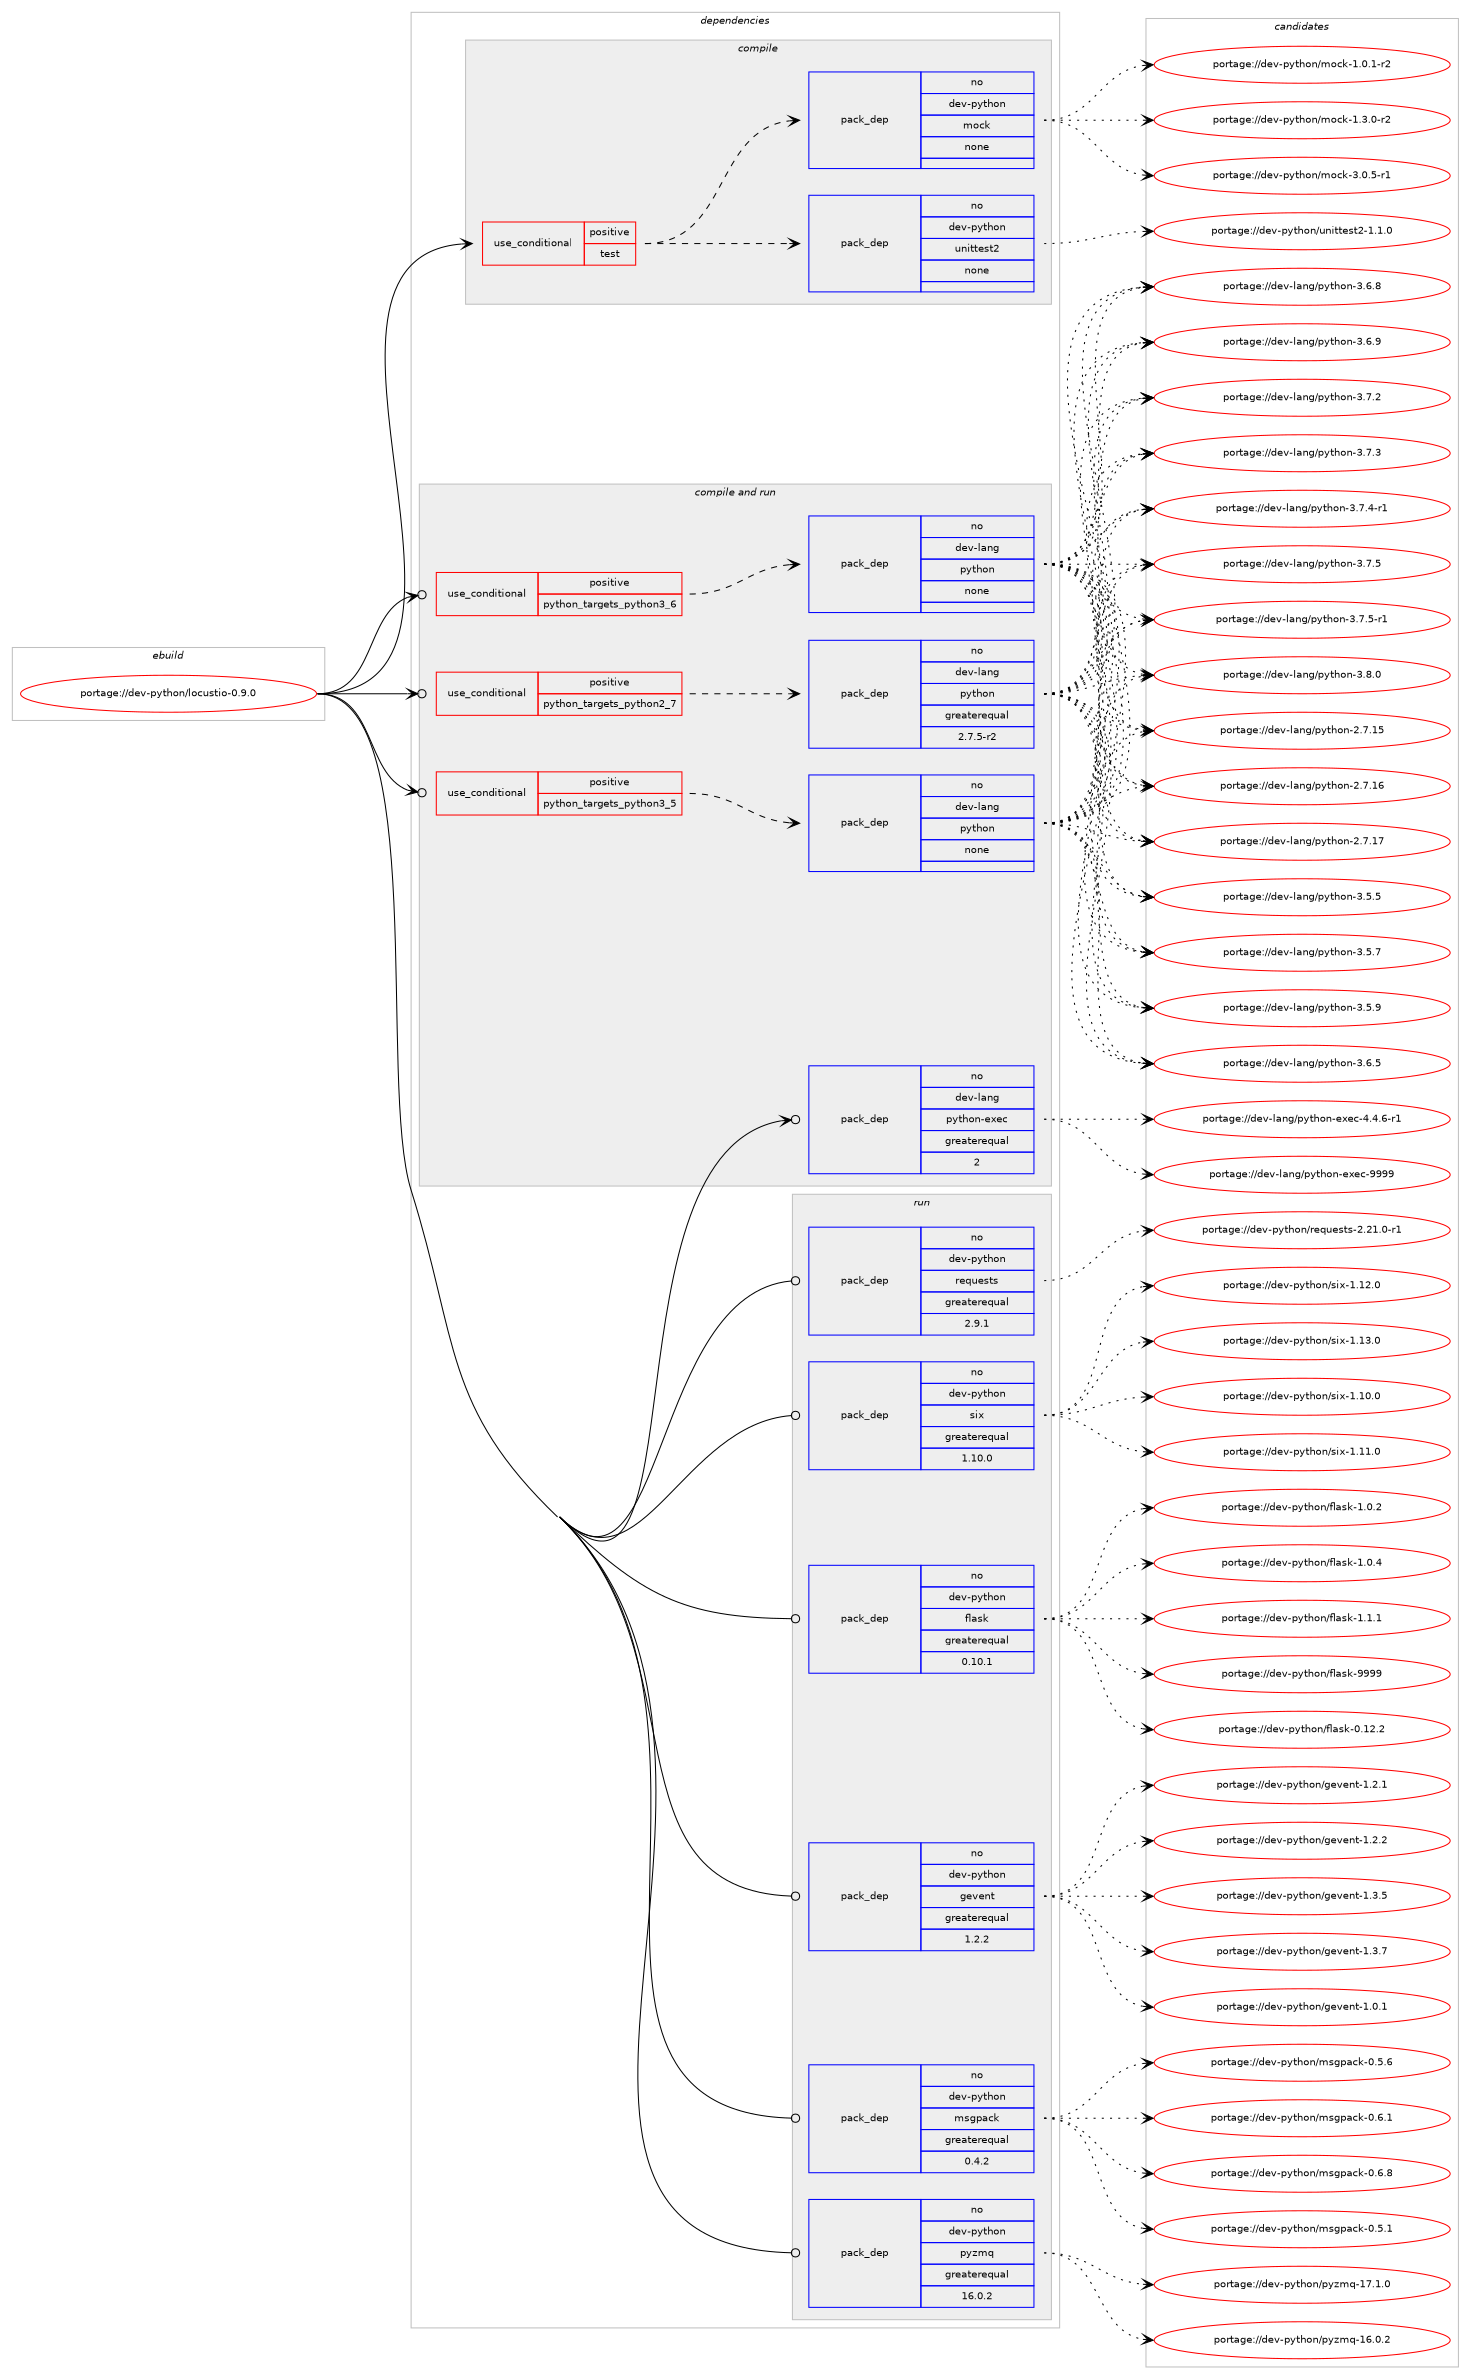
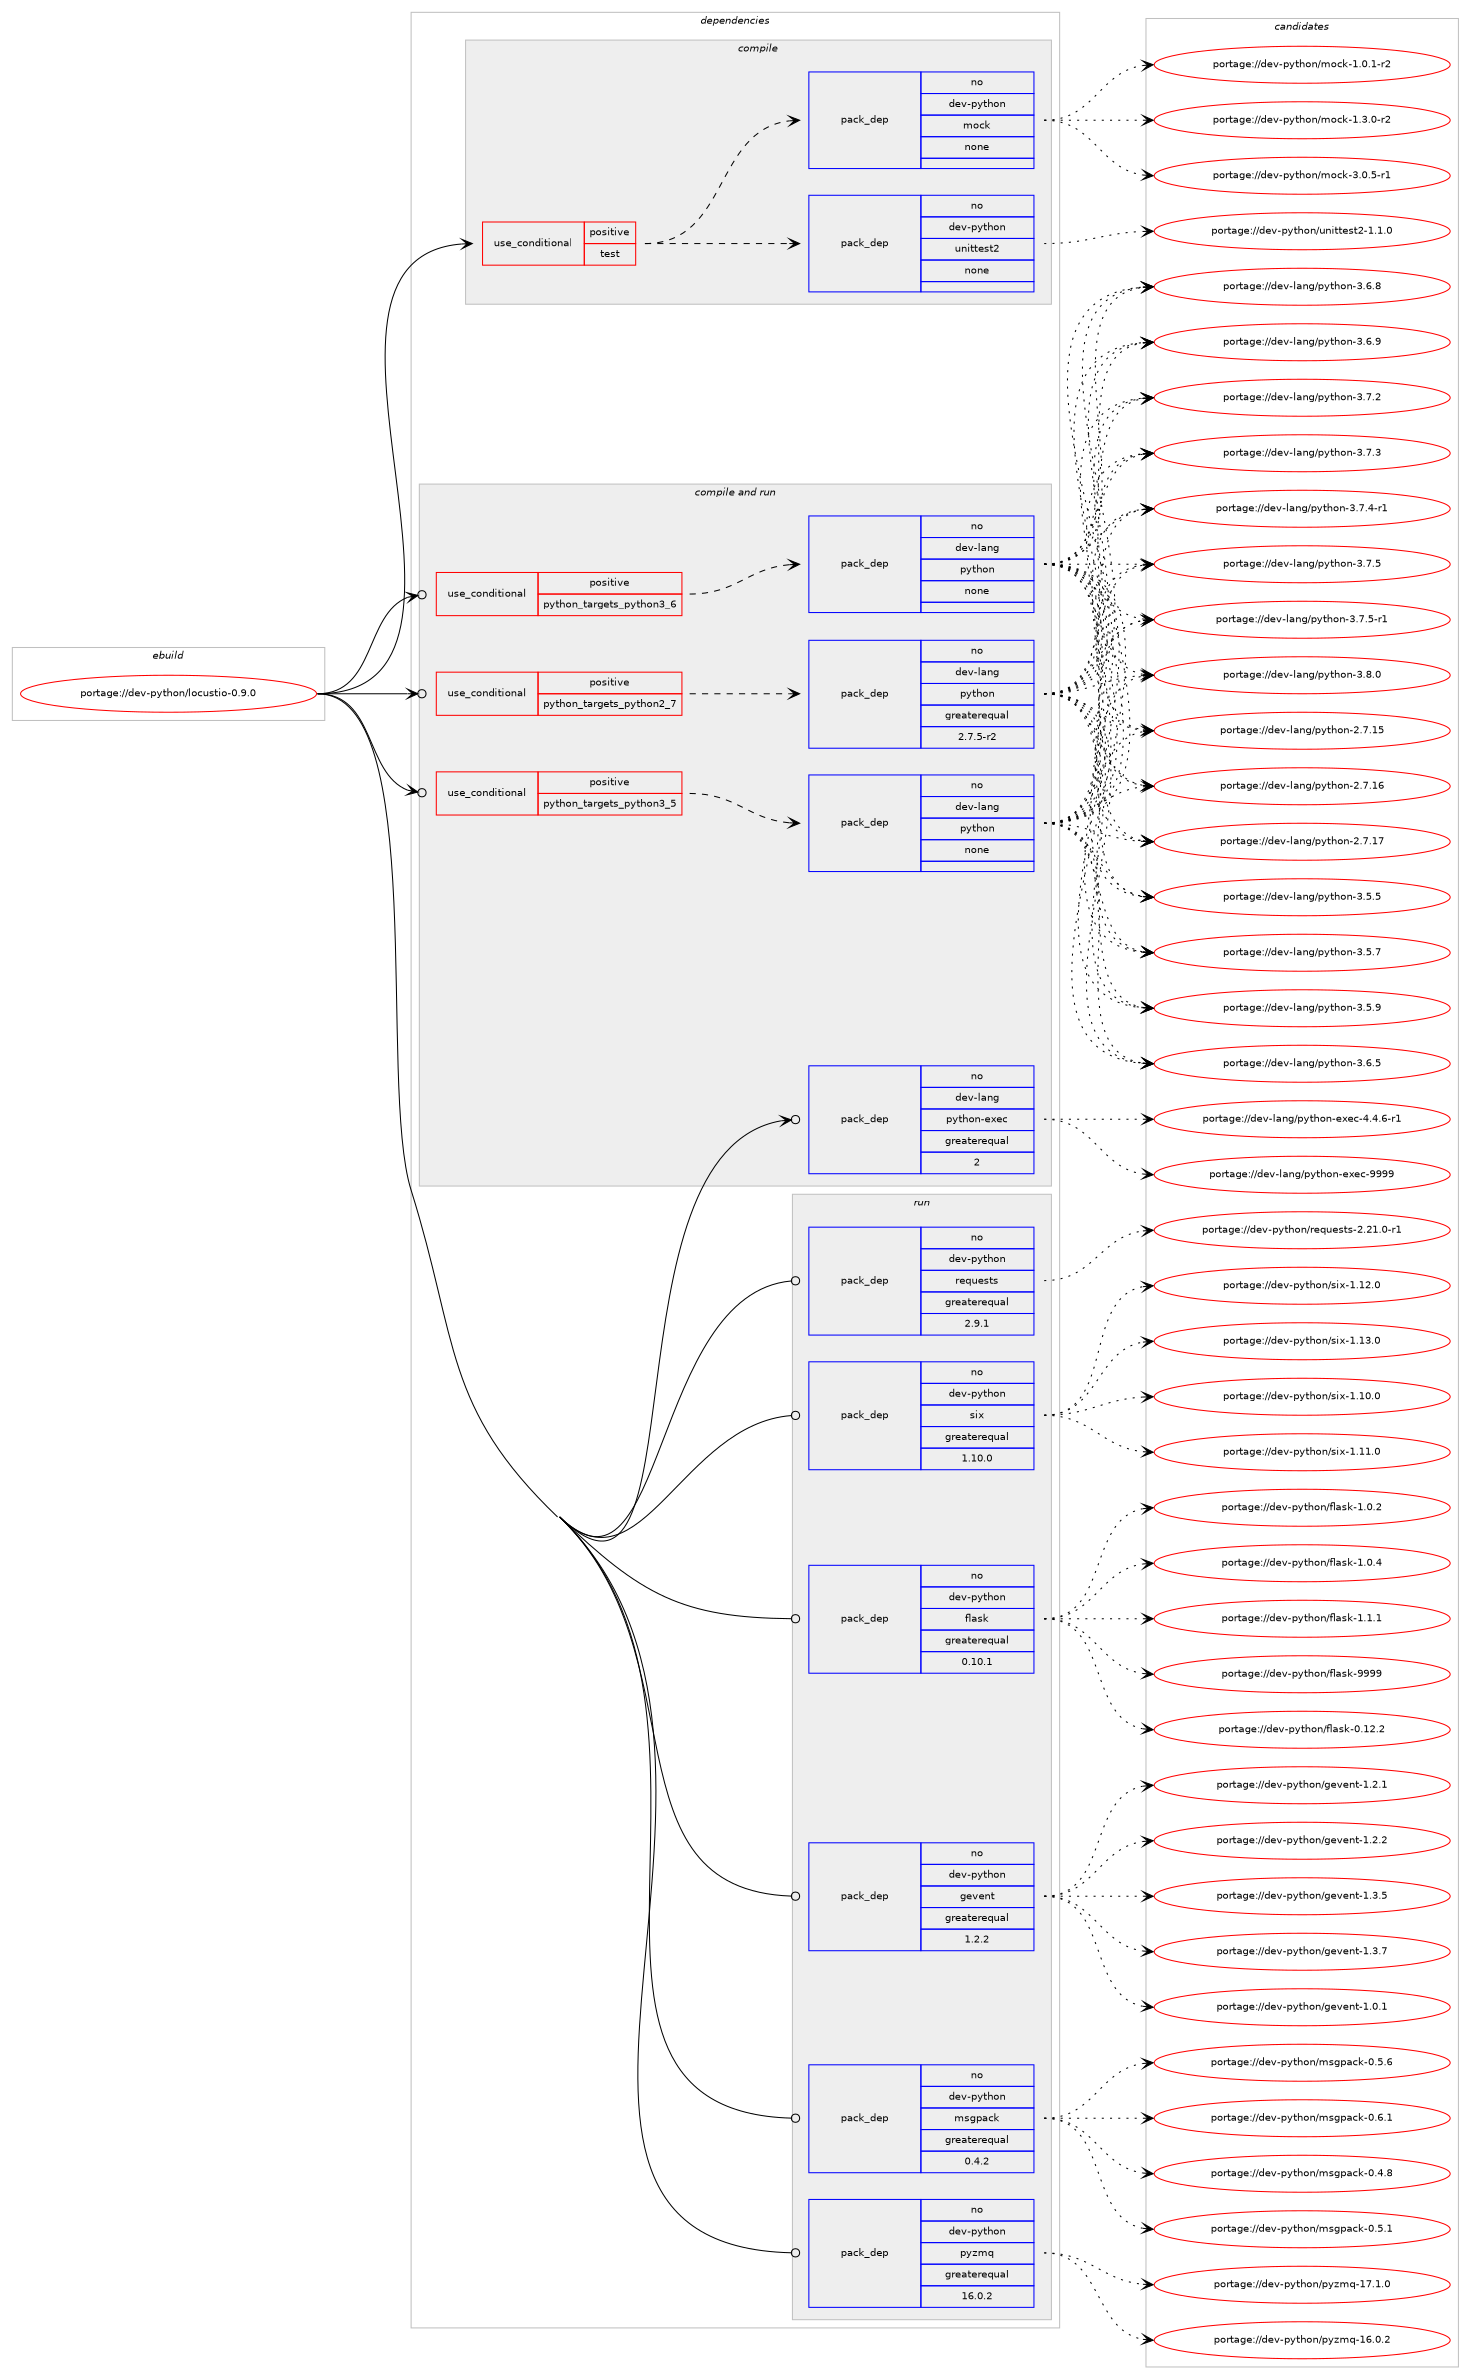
node "portage://dev-python/msgpack-0.6.8": label "portage://dev-python/msgpack-0.6.8" -> "portage://dev-python/msgpack-0.4.8"
